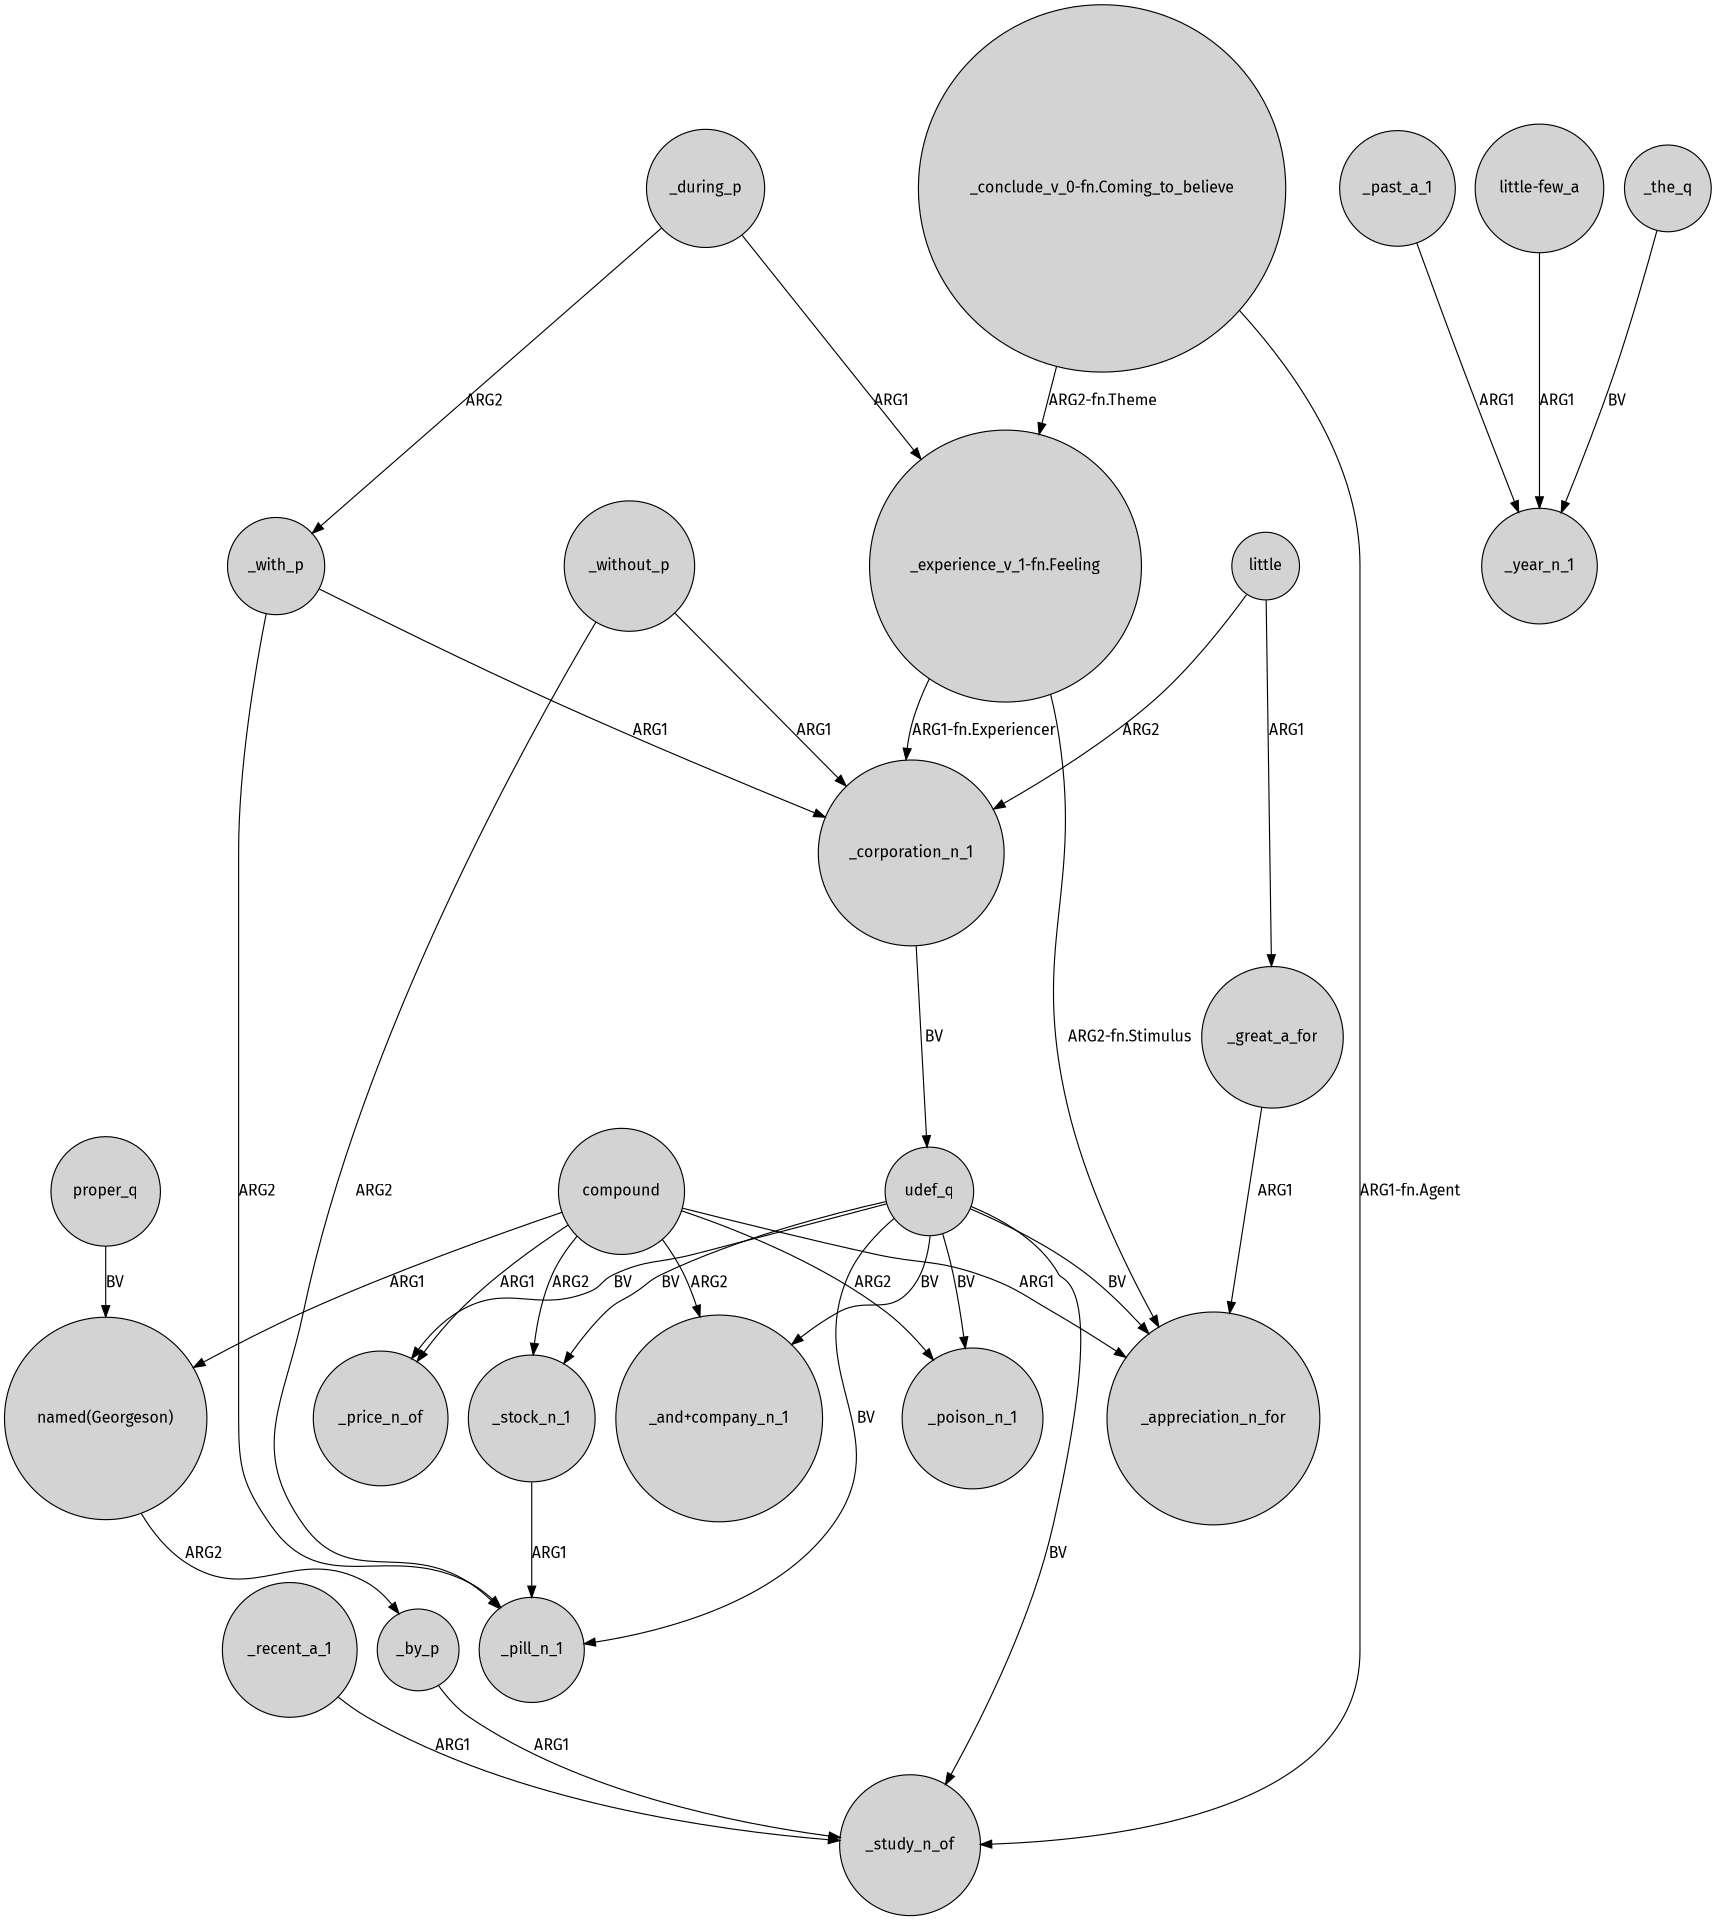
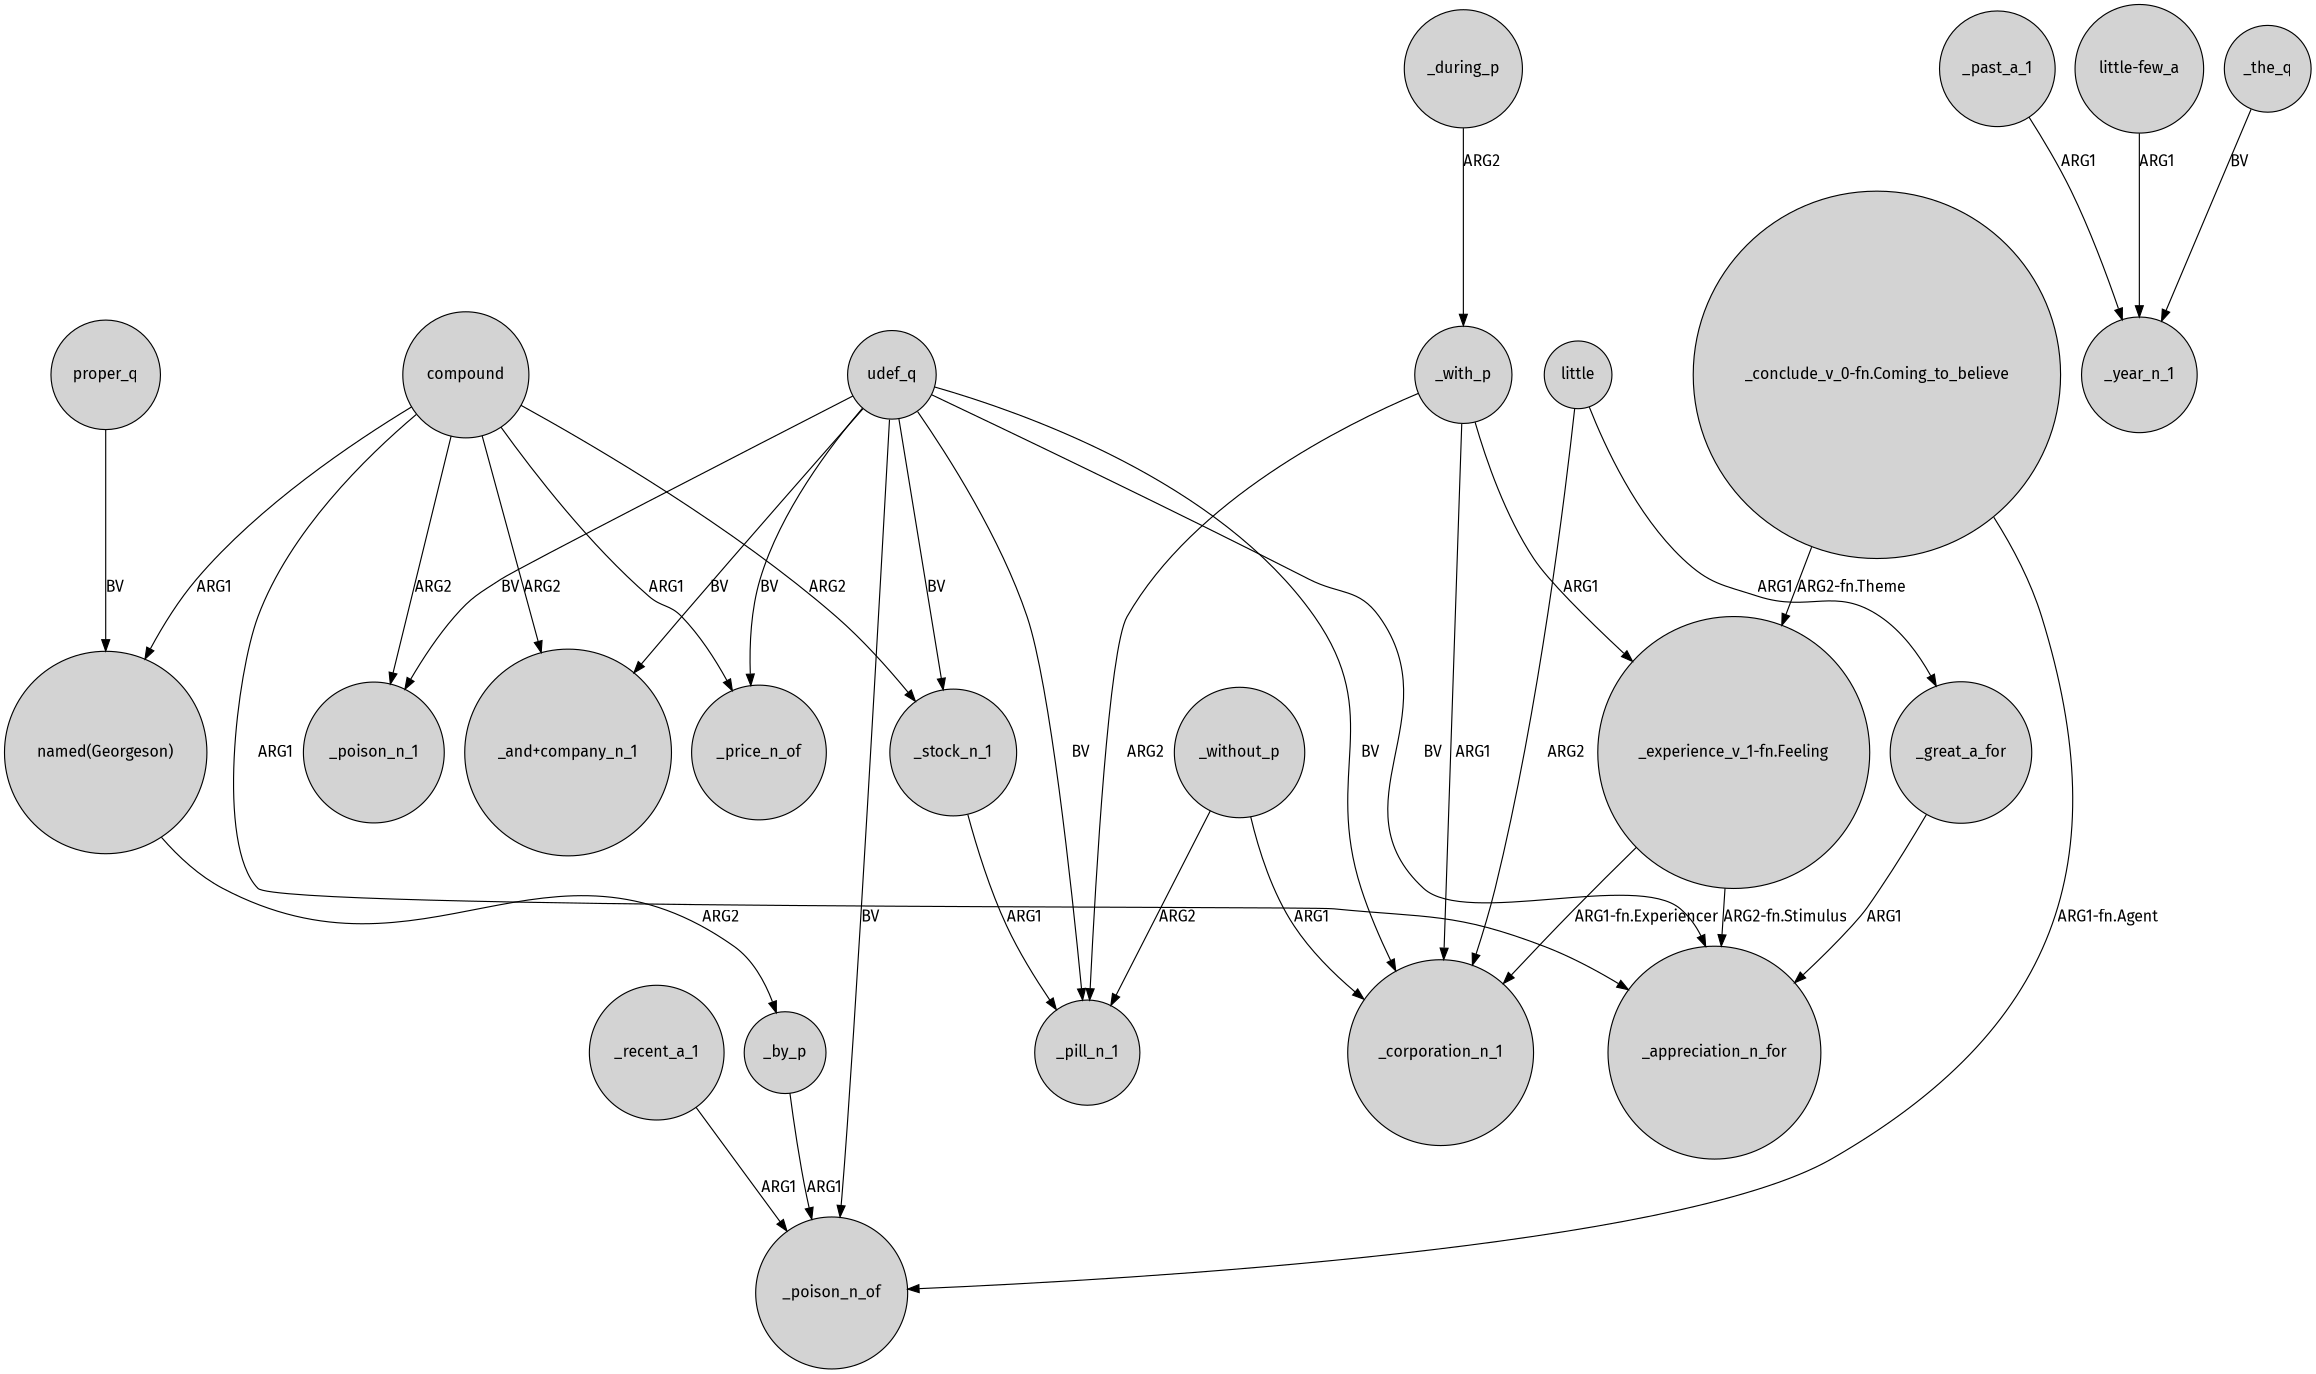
edge "_during_p" -> "_experience_v_1-fn.Feeling": now "_with_p" -> "_experience_v_1-fn.Feeling"
edge "_corporation_n_1" -> "udef_q": reversed
node "_study_n_of": label "_study_n_of" -> "_poison_n_of"
